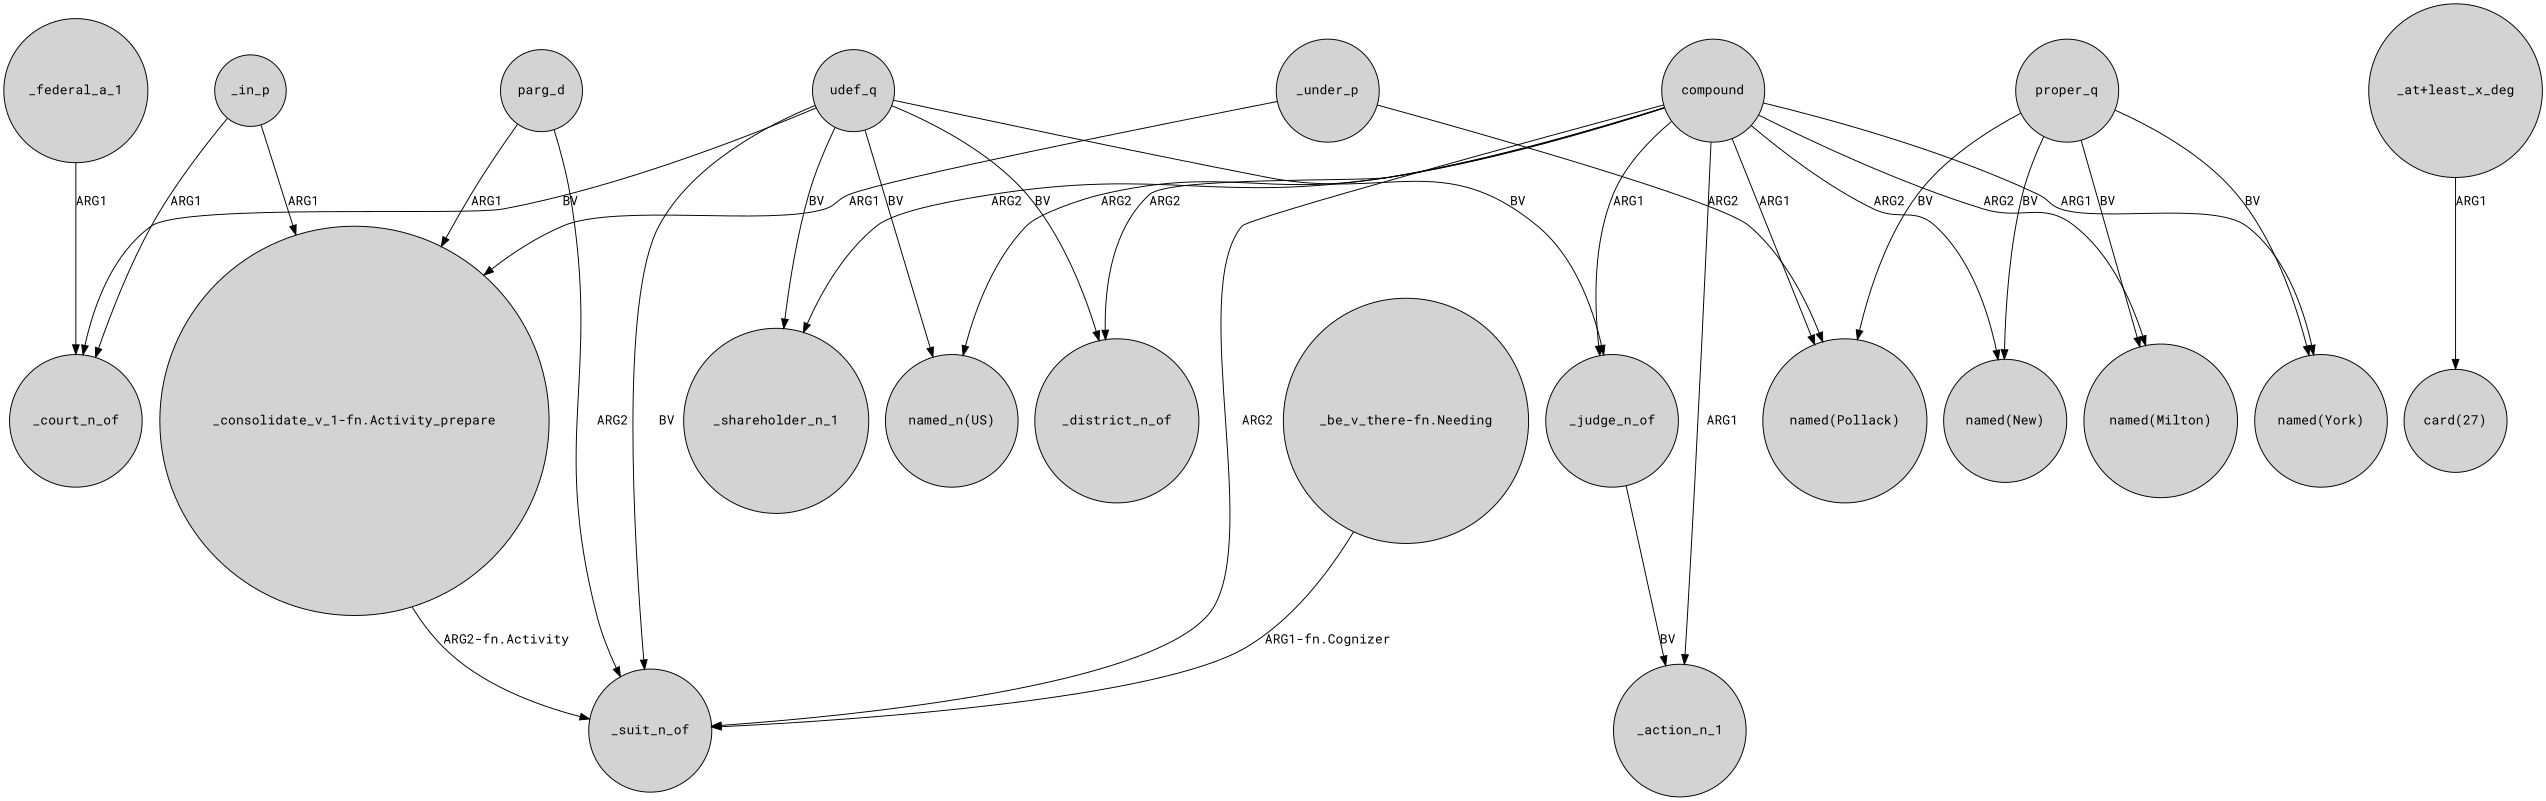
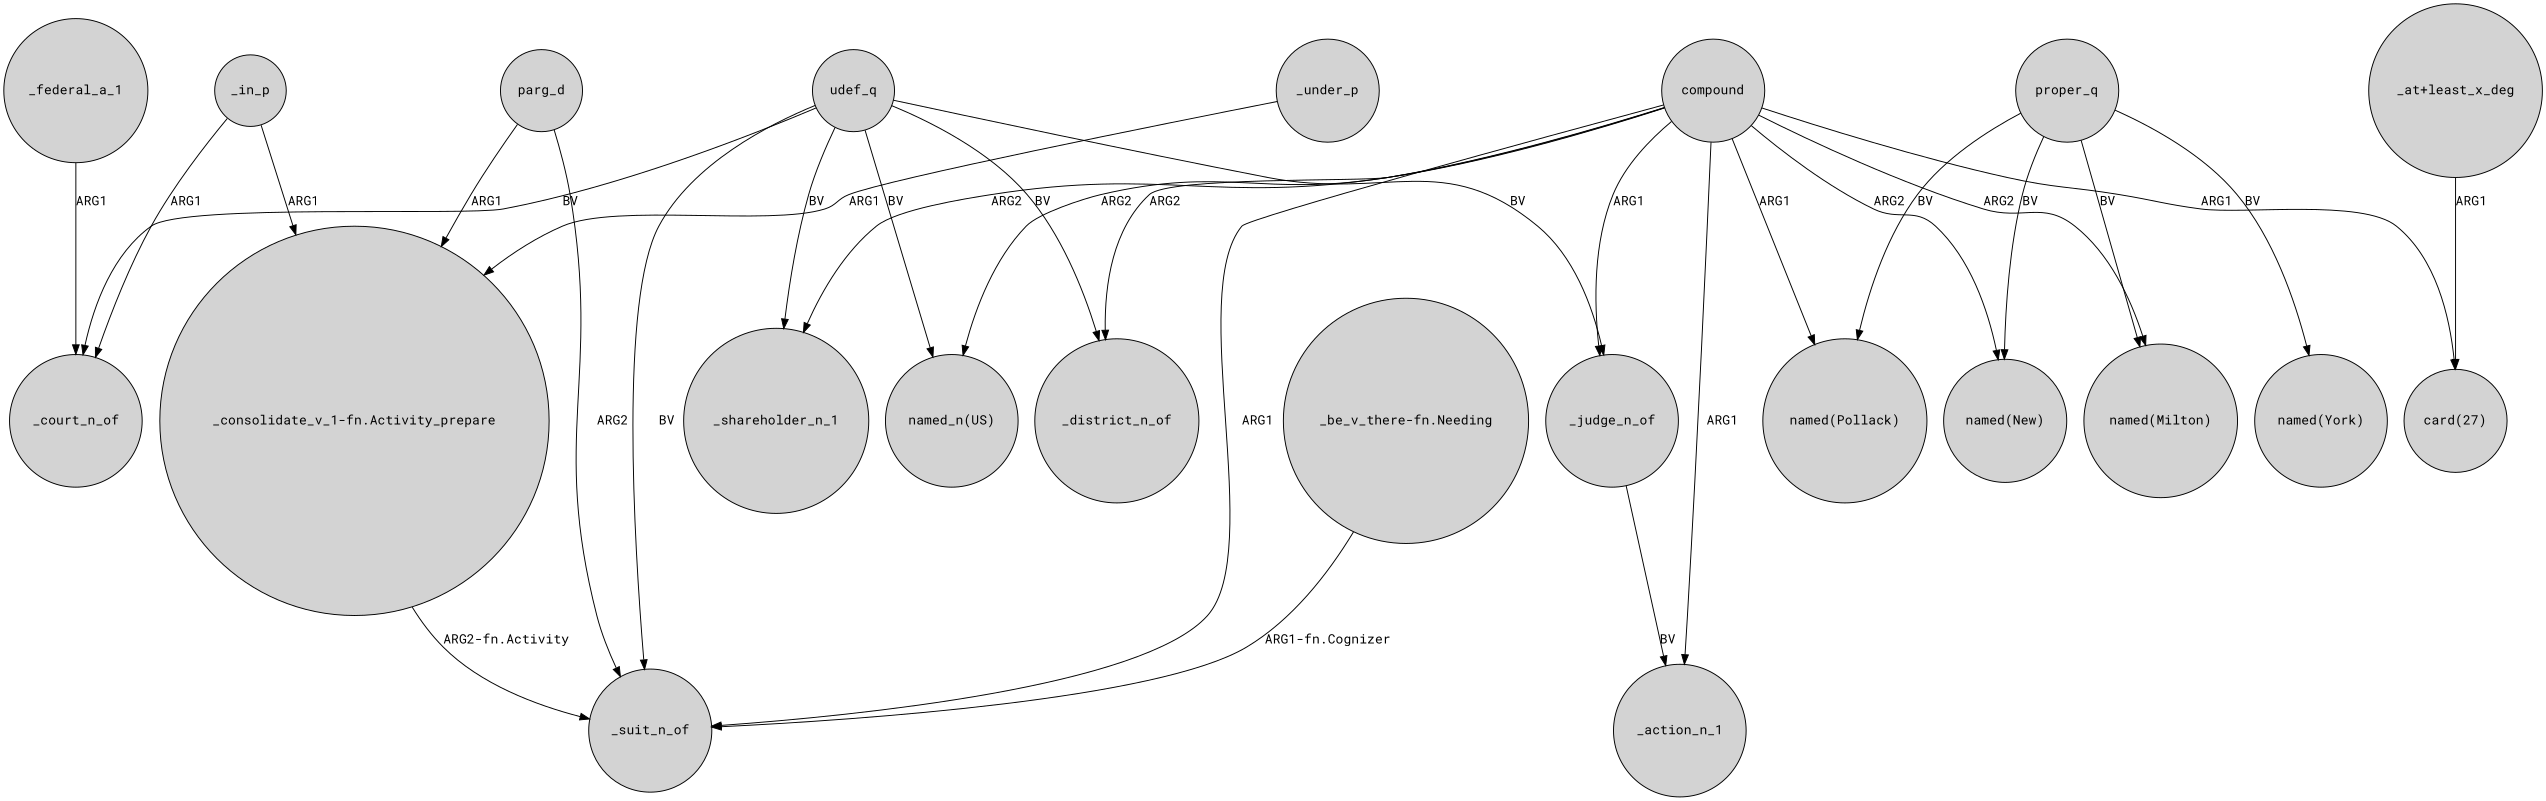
edge "_under_p" -> "named(Pollack)": removed, label "ARG2"
edge "compound" -> "named(York)": now "compound" -> "card(27)"
edge "compound" -> "_suit_n_of": label "ARG2" -> "ARG1"
